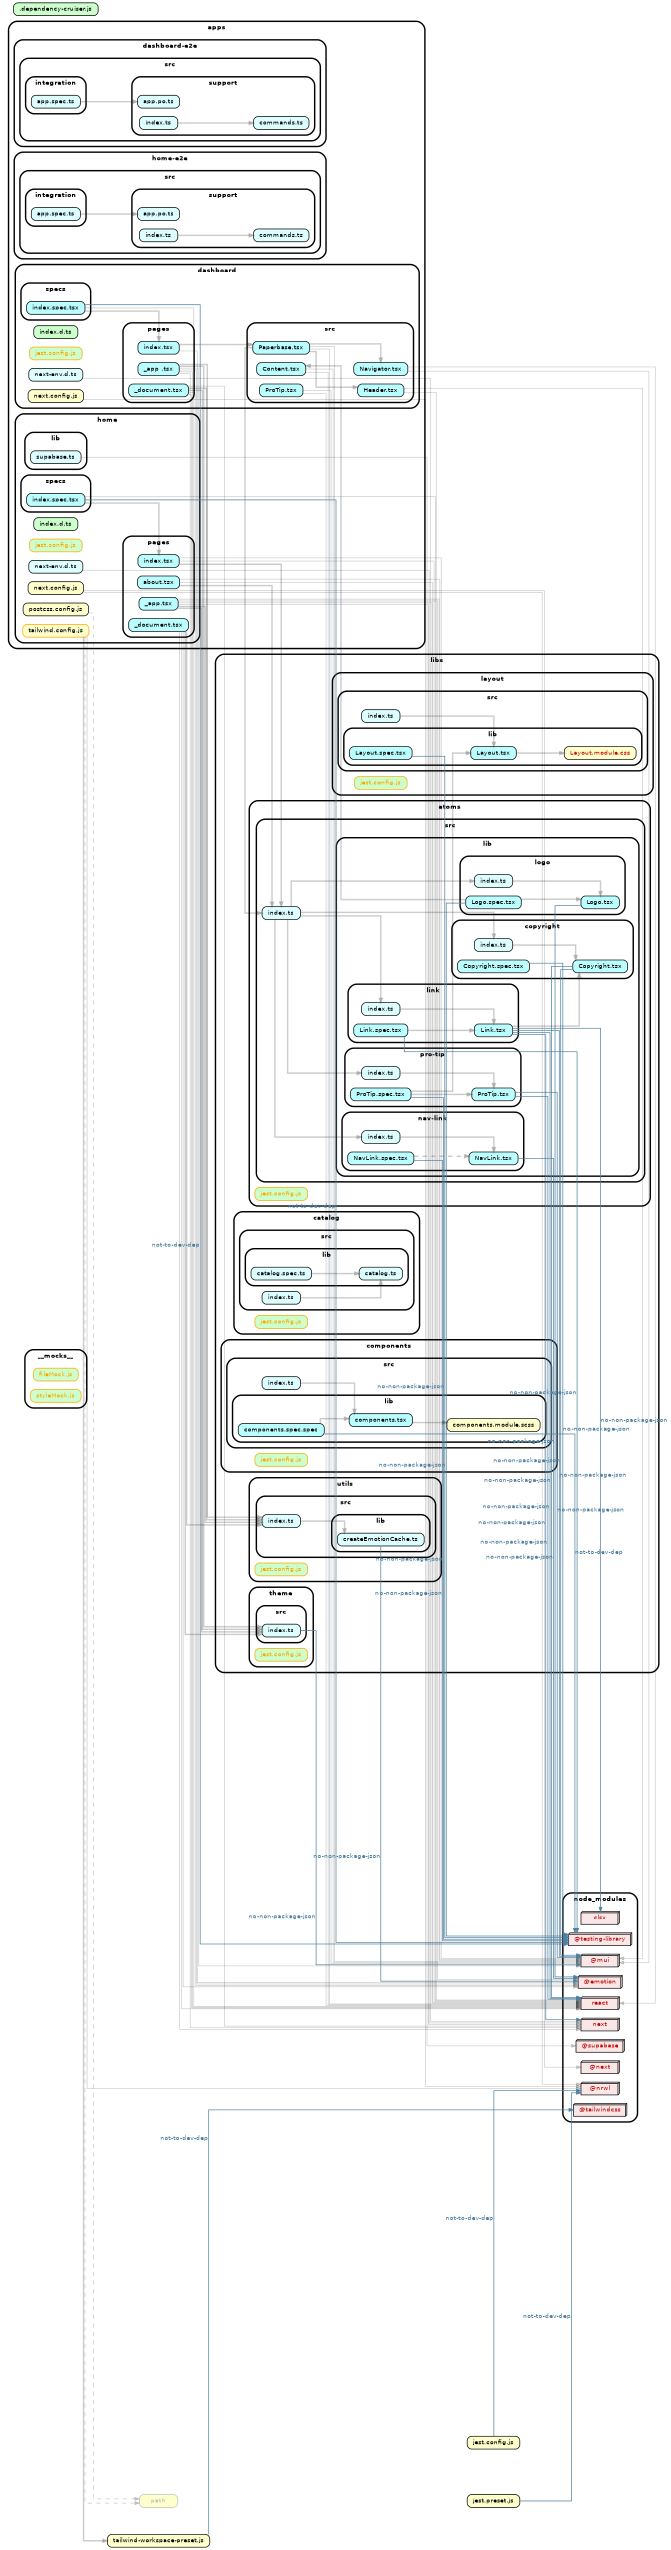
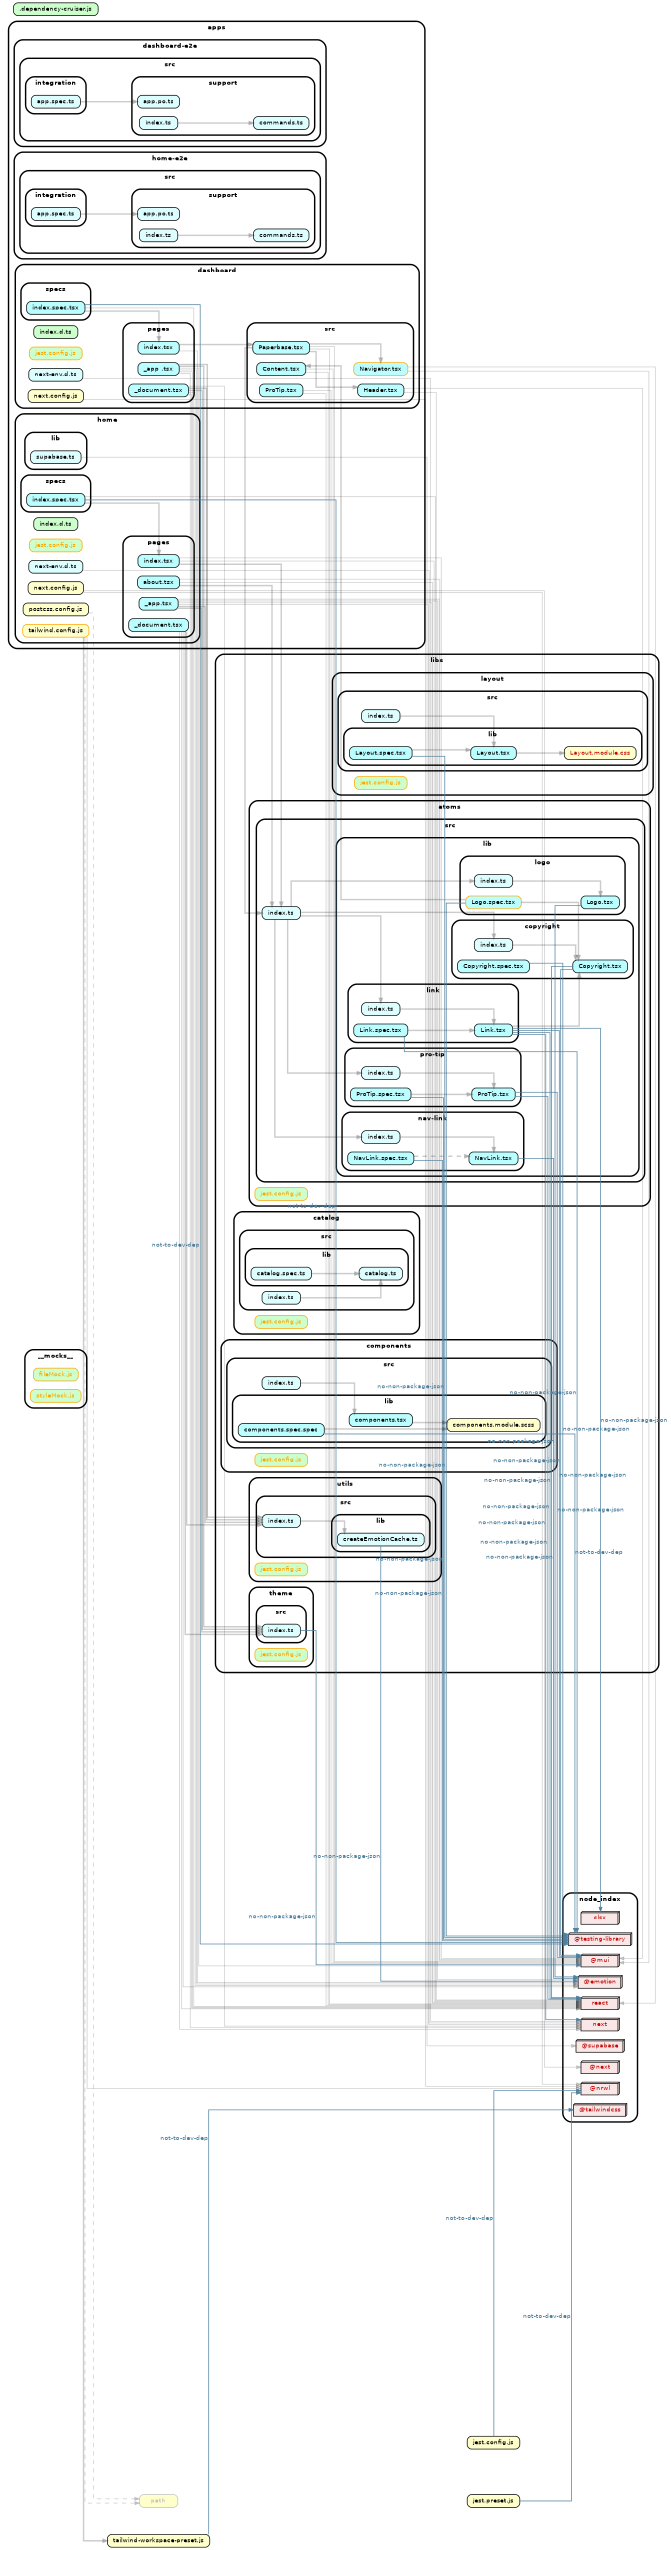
node "Navigator.tsx": color black -> orange
edge "ProTip.spec.tsx" -> "Layout.tsx": now "Layout.spec.tsx" -> "Layout.tsx"
edge "Logo.spec.tsx" -> "Logo.tsx": now "Logo.spec.tsx" -> "Copyright.tsx"
node "Logo.spec.tsx": color black -> orange
edge "components.spec.spec" -> "components.tsx": now "components.spec.spec" -> "components.module.scss"
cluster "node_modules": label "node_modules" -> "node_index"
